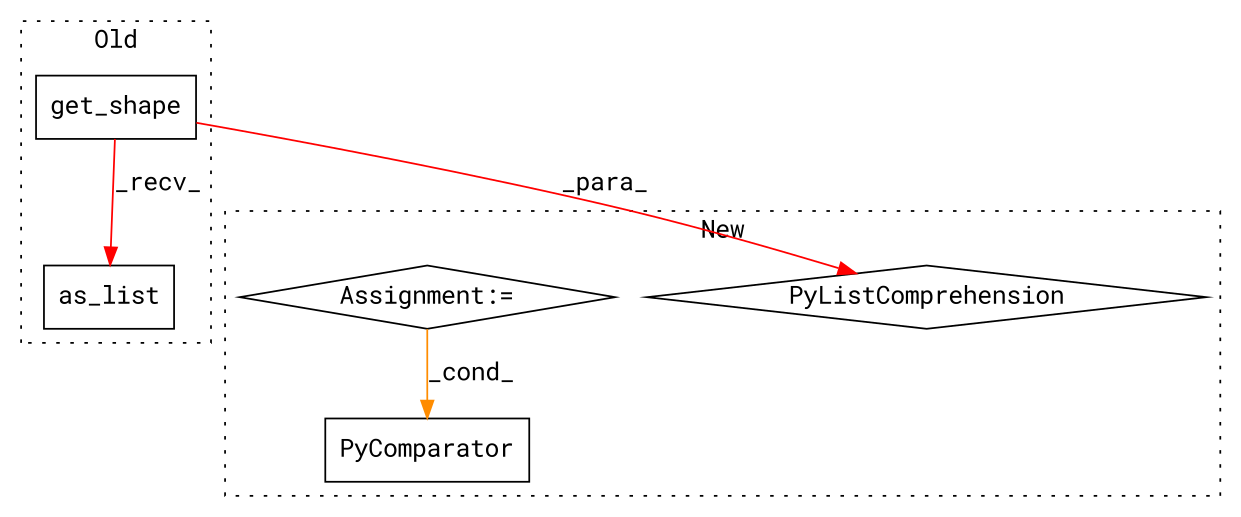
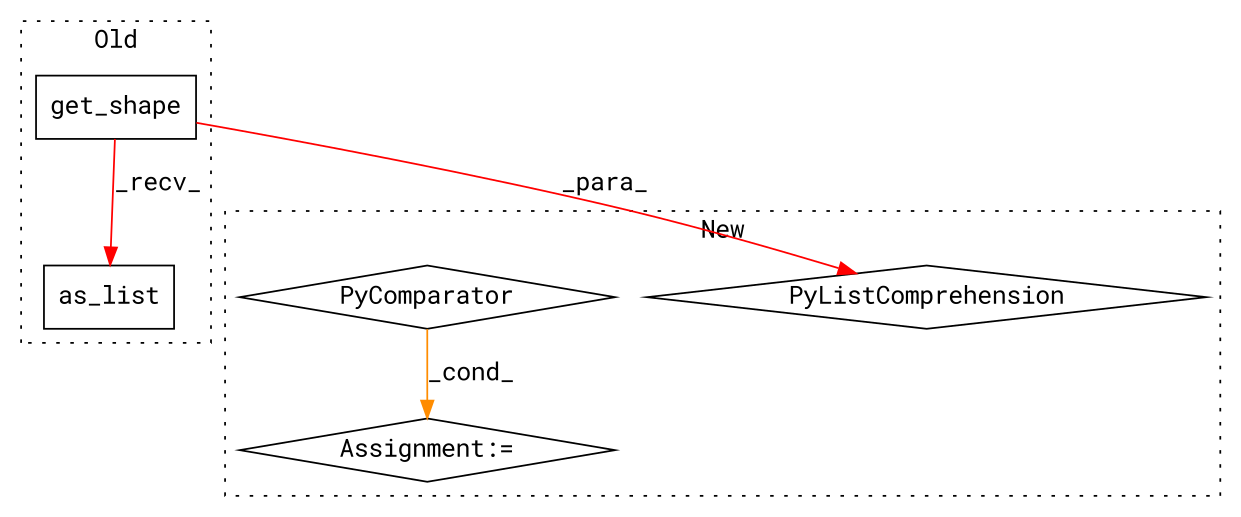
edge "Assignment:=" -> "PyComparator": reversed
node "PyComparator": shape box -> diamond
